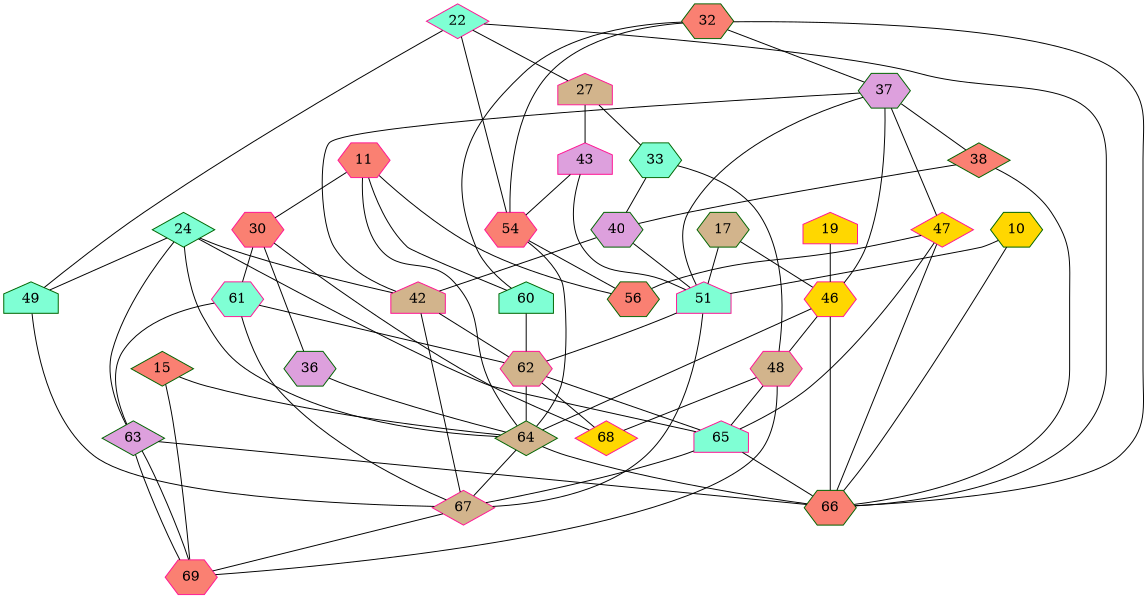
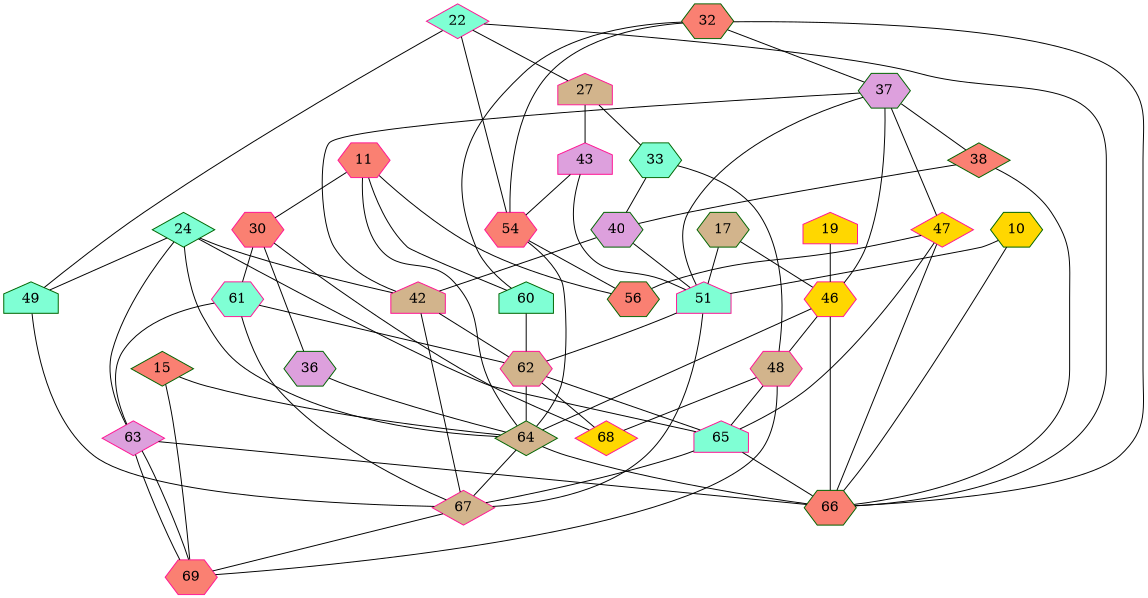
node "63": color darkgreen -> deeppink
